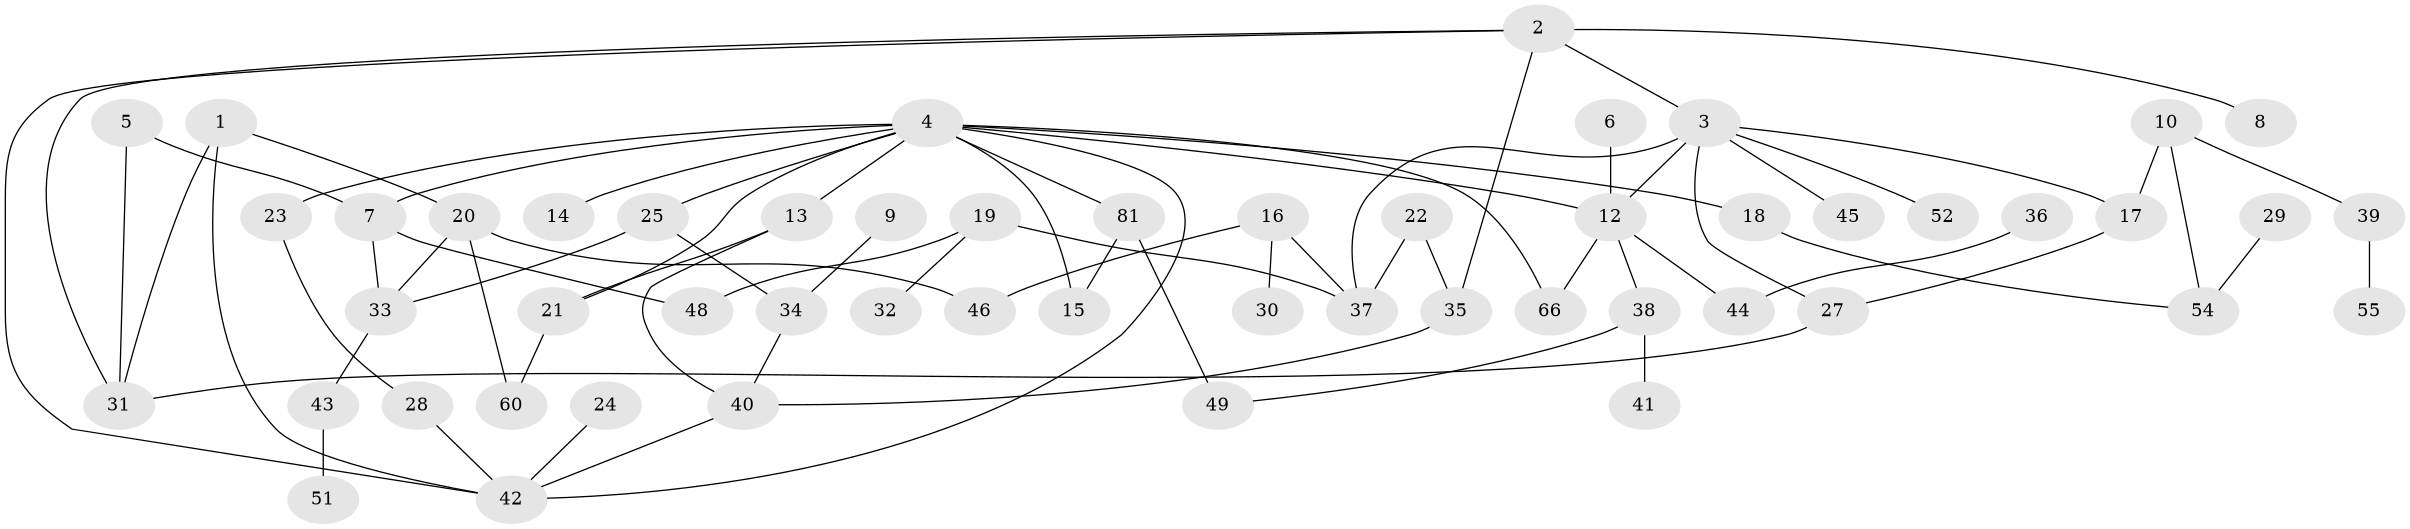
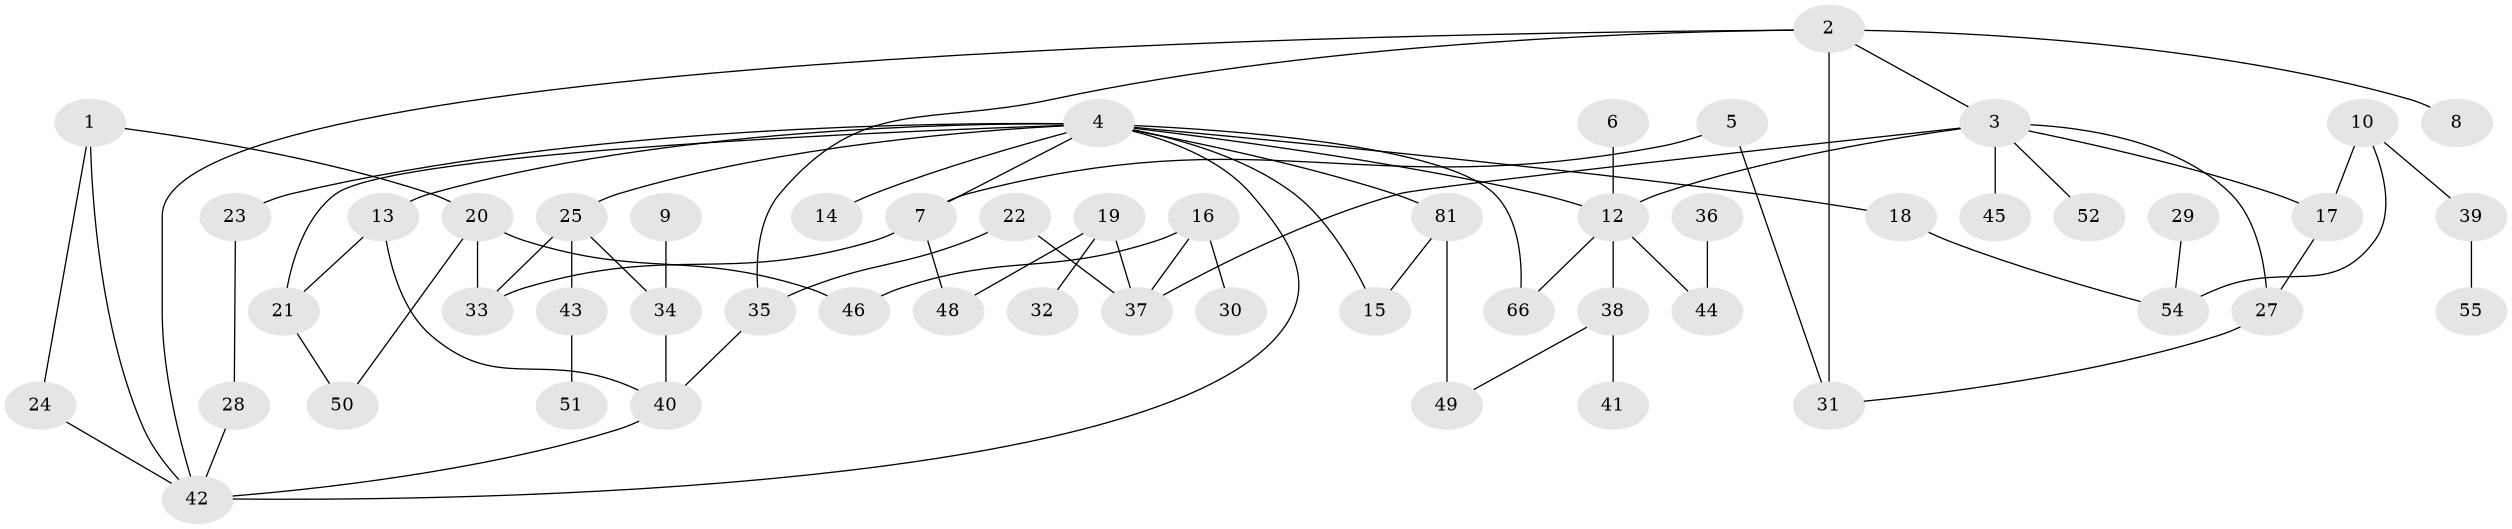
edge "1" -- "31": now "1" -- "24"
edge "33" -- "43": now "25" -- "43"
node "60": label "60" -> "50"
